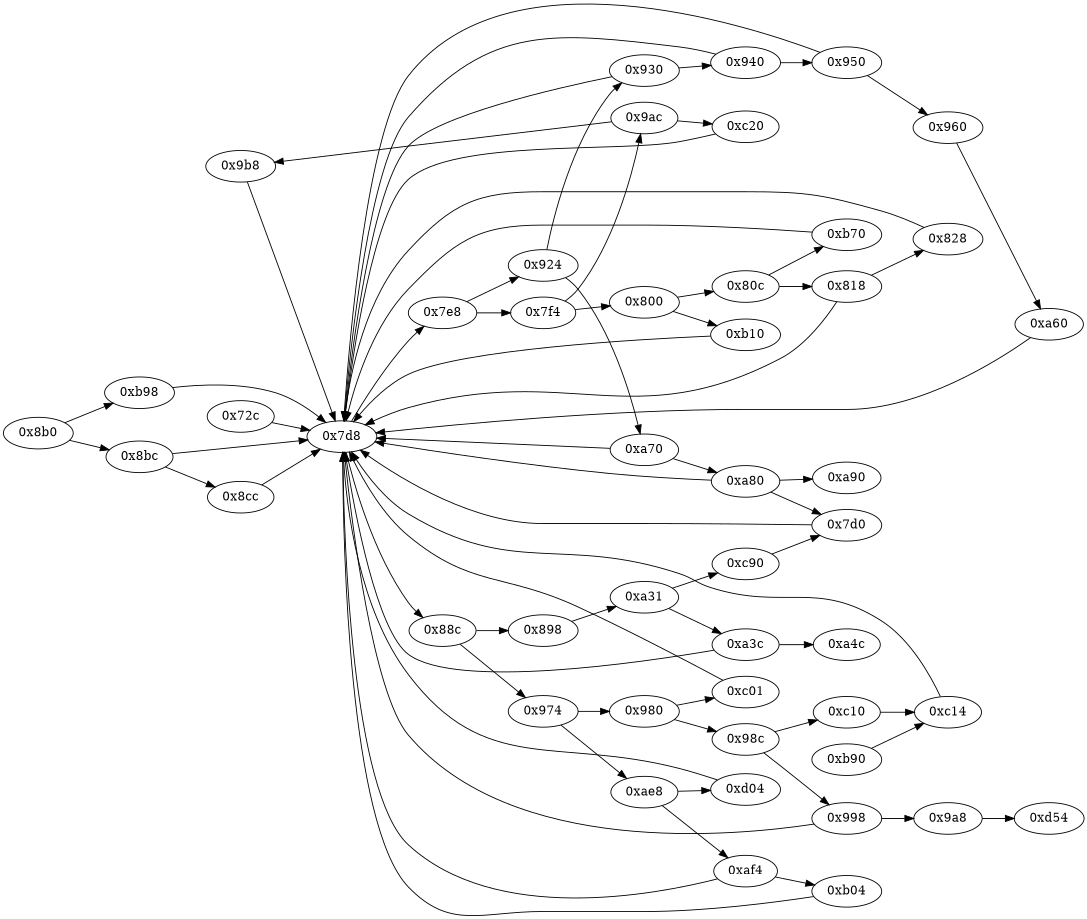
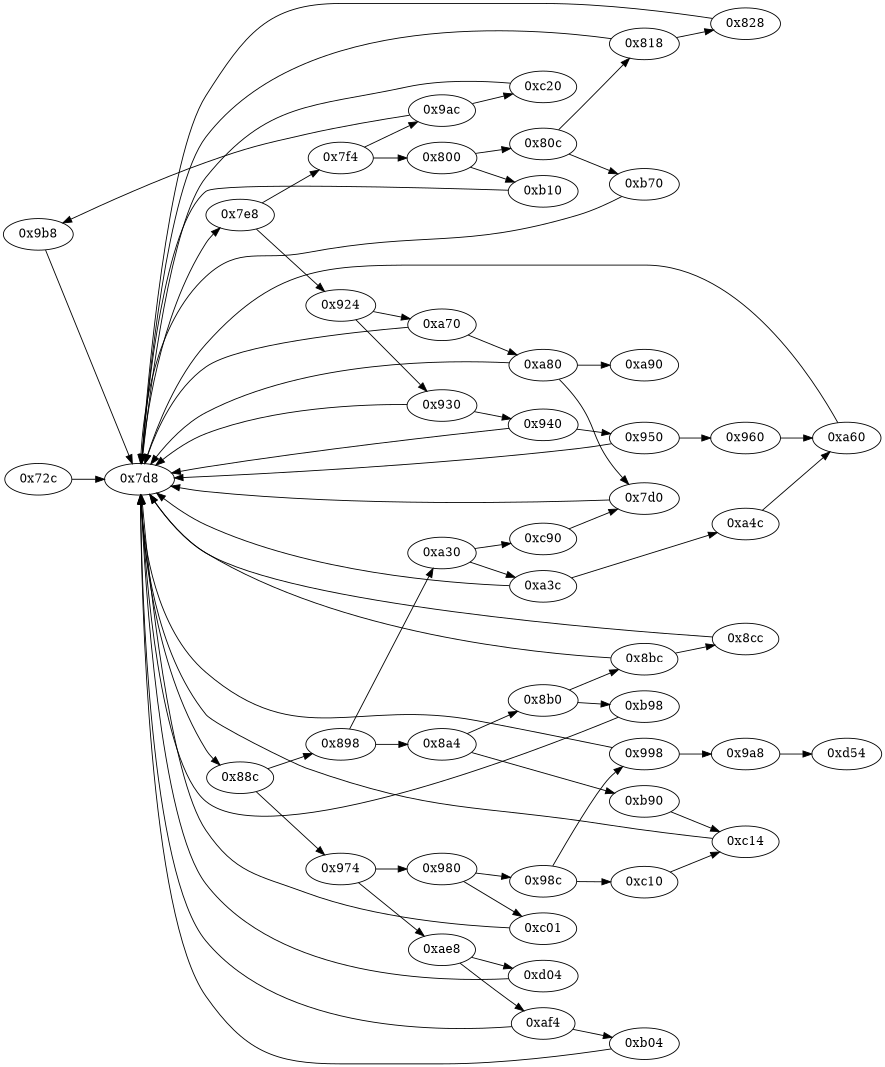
edge "0xa4c" -> "0xa60": added
node "0xa31": label "0xa31" -> "0xa30"
node "0x8a4": added
